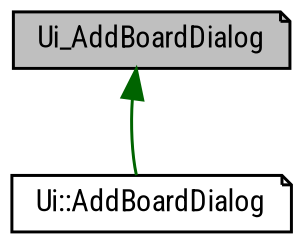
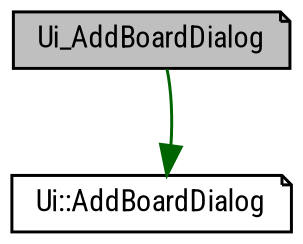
edge "Ui::AddBoardDialog" -> "Ui_AddBoardDialog": reversed
